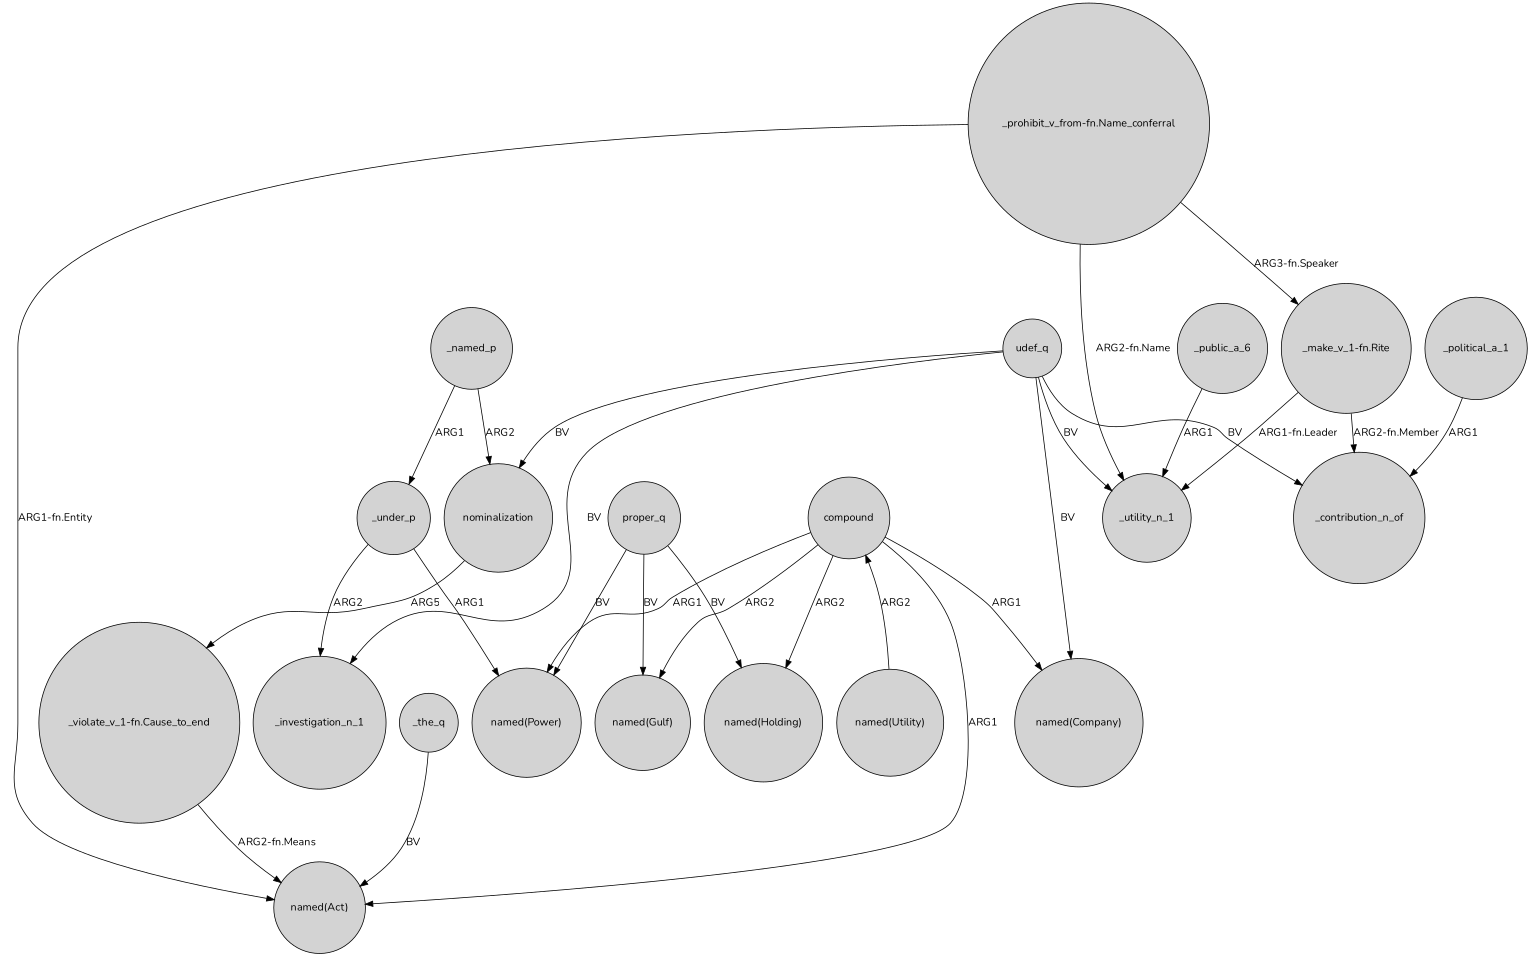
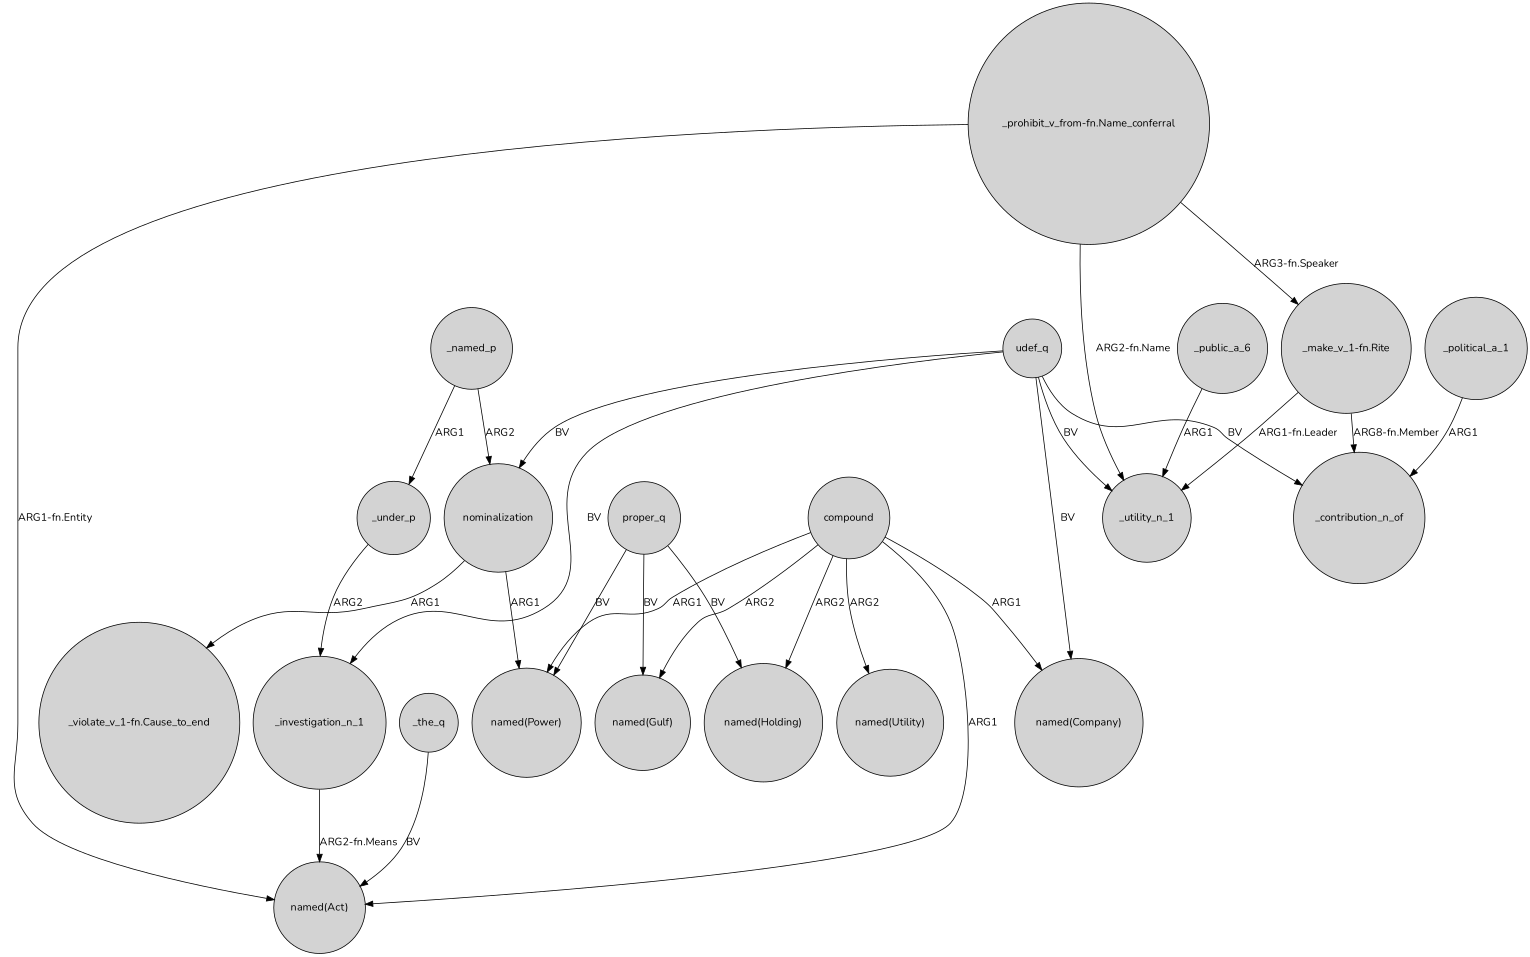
edge "_make_v_1-fn.Rite" -> "_contribution_n_of": label "ARG2-fn.Member" -> "ARG8-fn.Member"
edge "nominalization" -> "_violate_v_1-fn.Cause_to_end": label "ARG5" -> "ARG1"
edge "_under_p" -> "named(Power)": now "nominalization" -> "named(Power)"
edge "named(Utility)" -> "compound": reversed
edge "_violate_v_1-fn.Cause_to_end" -> "named(Act)": now "_investigation_n_1" -> "named(Act)"
